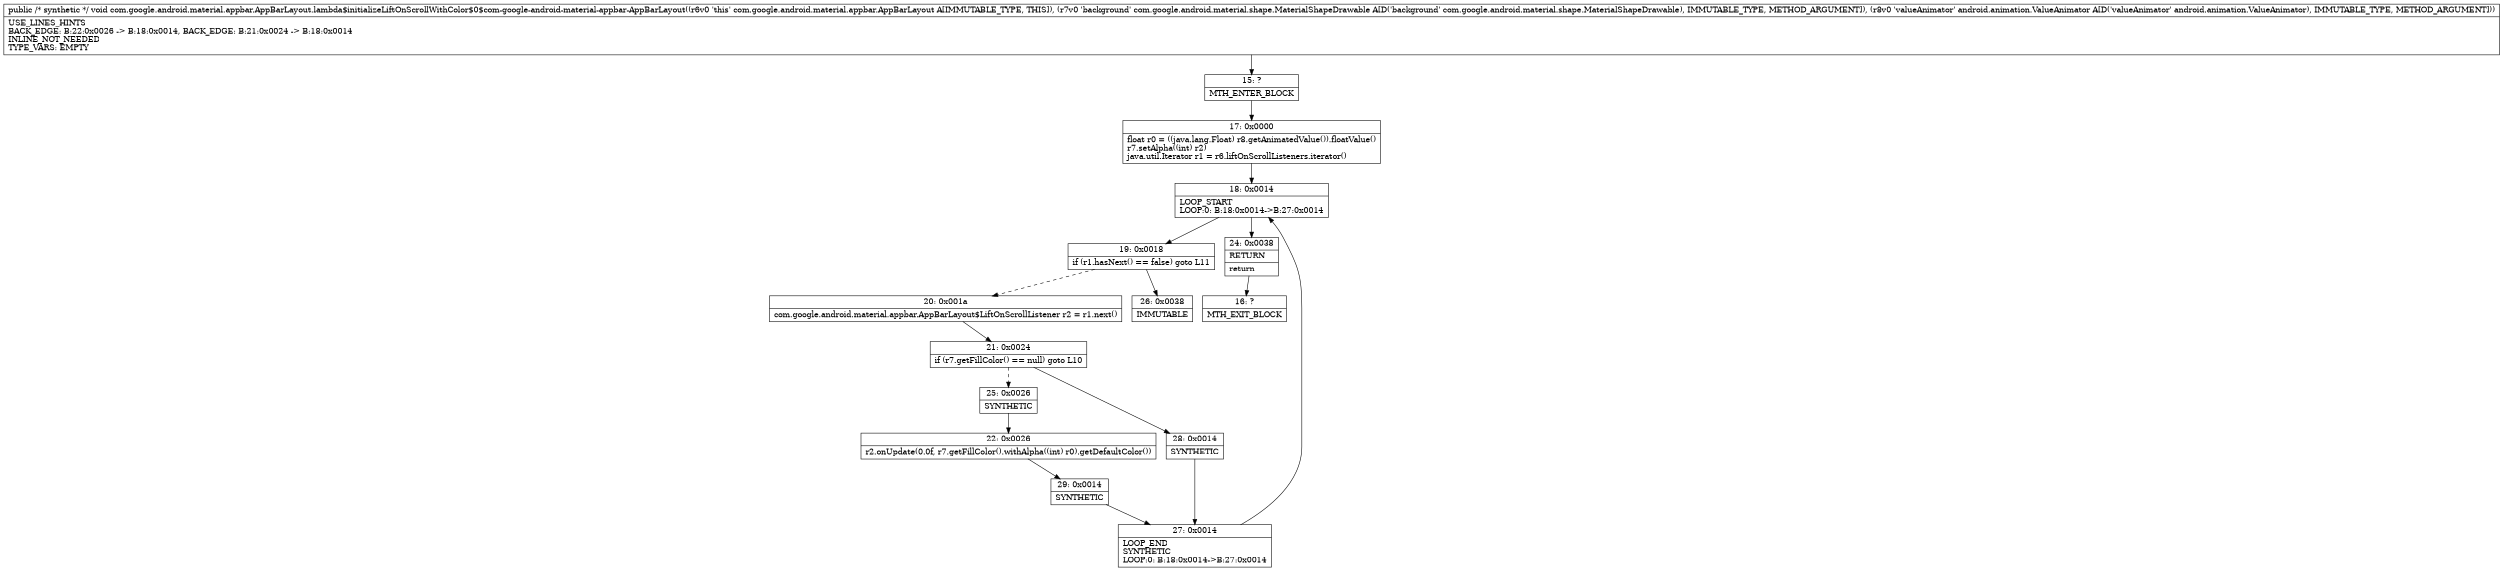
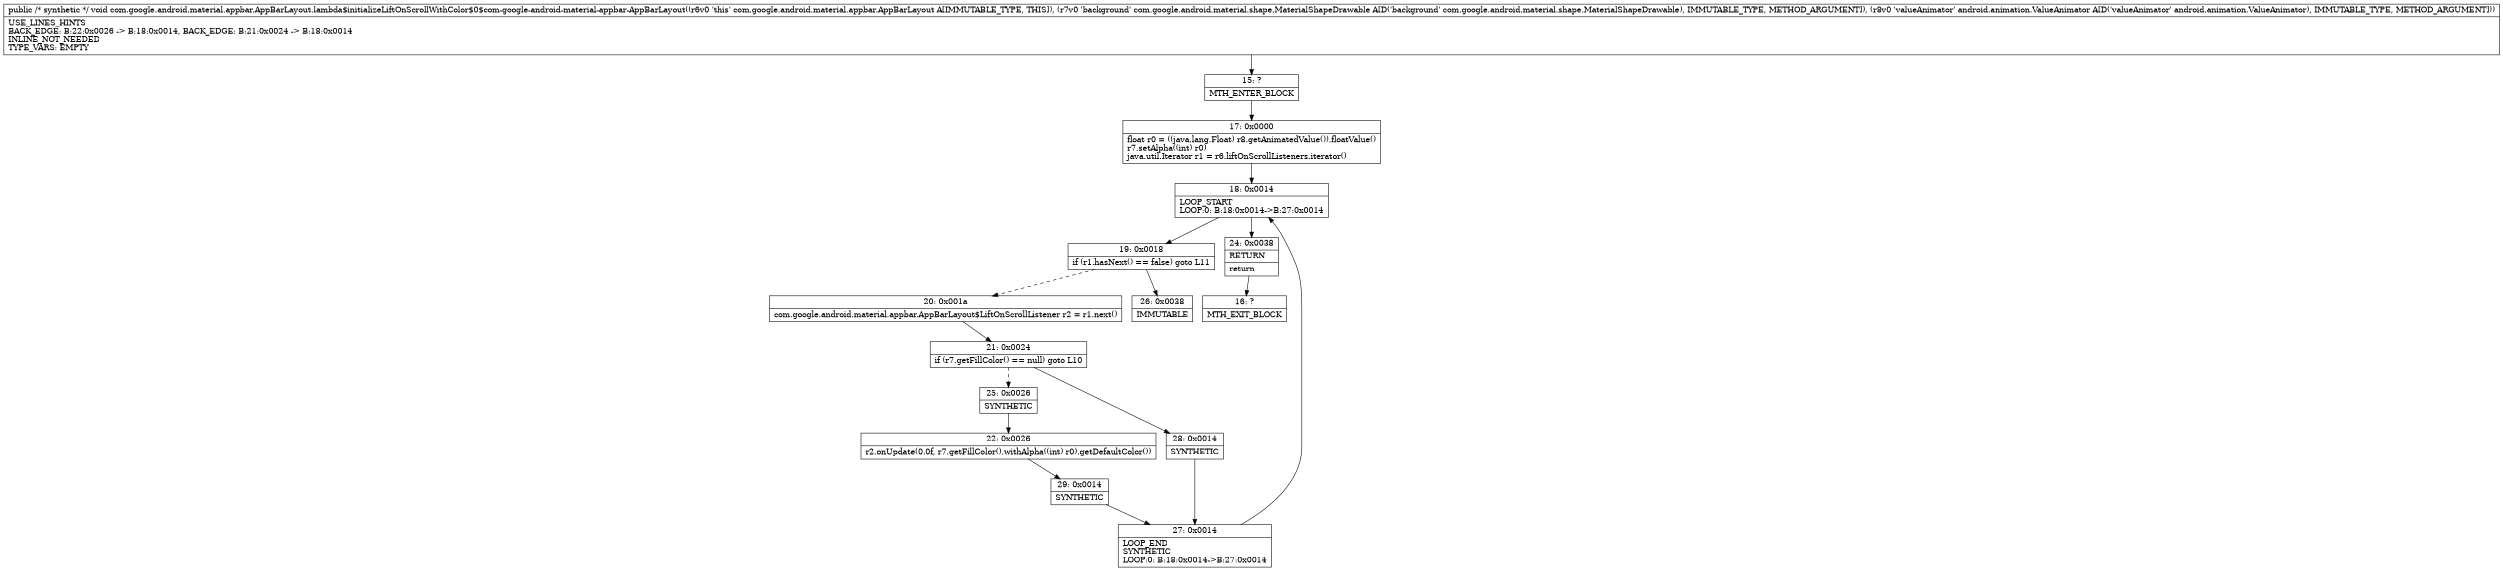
node "17: 0x0000": text "r7.setAlpha((int) r2)" -> "r7.setAlpha((int) r0)"
